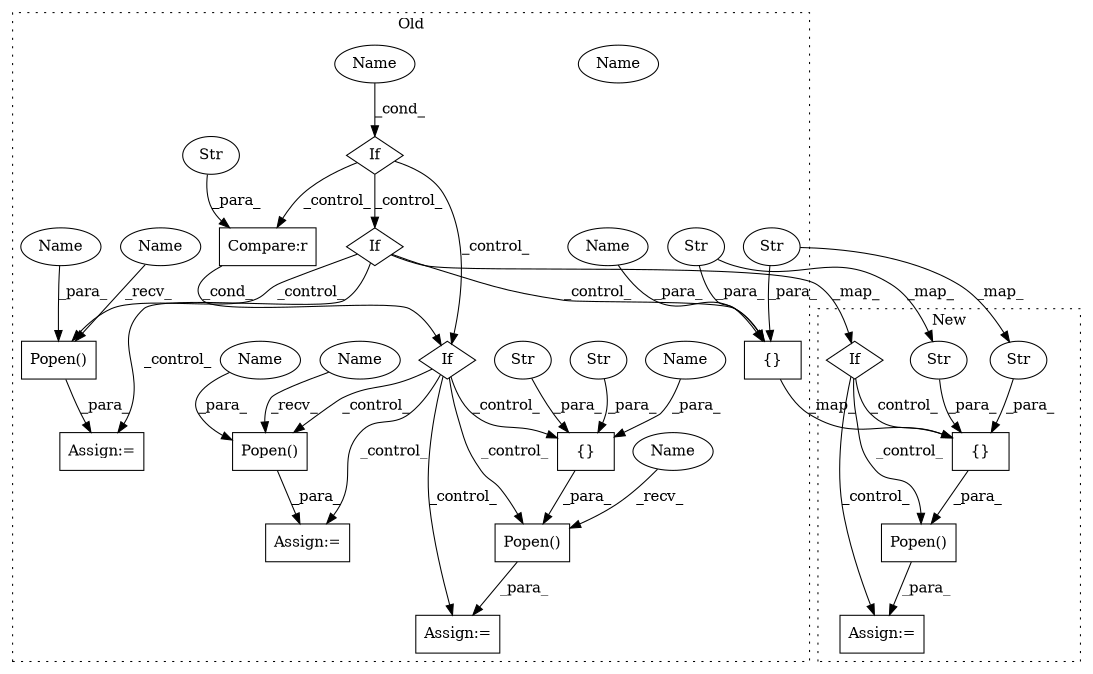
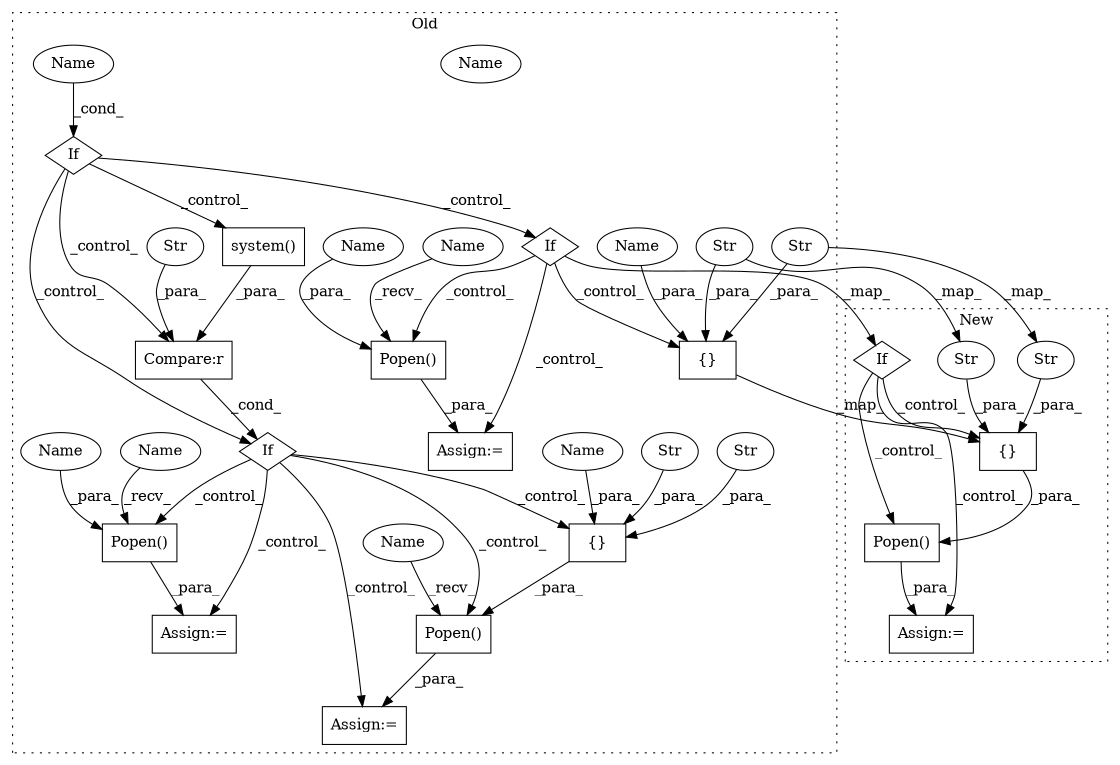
node "system()": added
